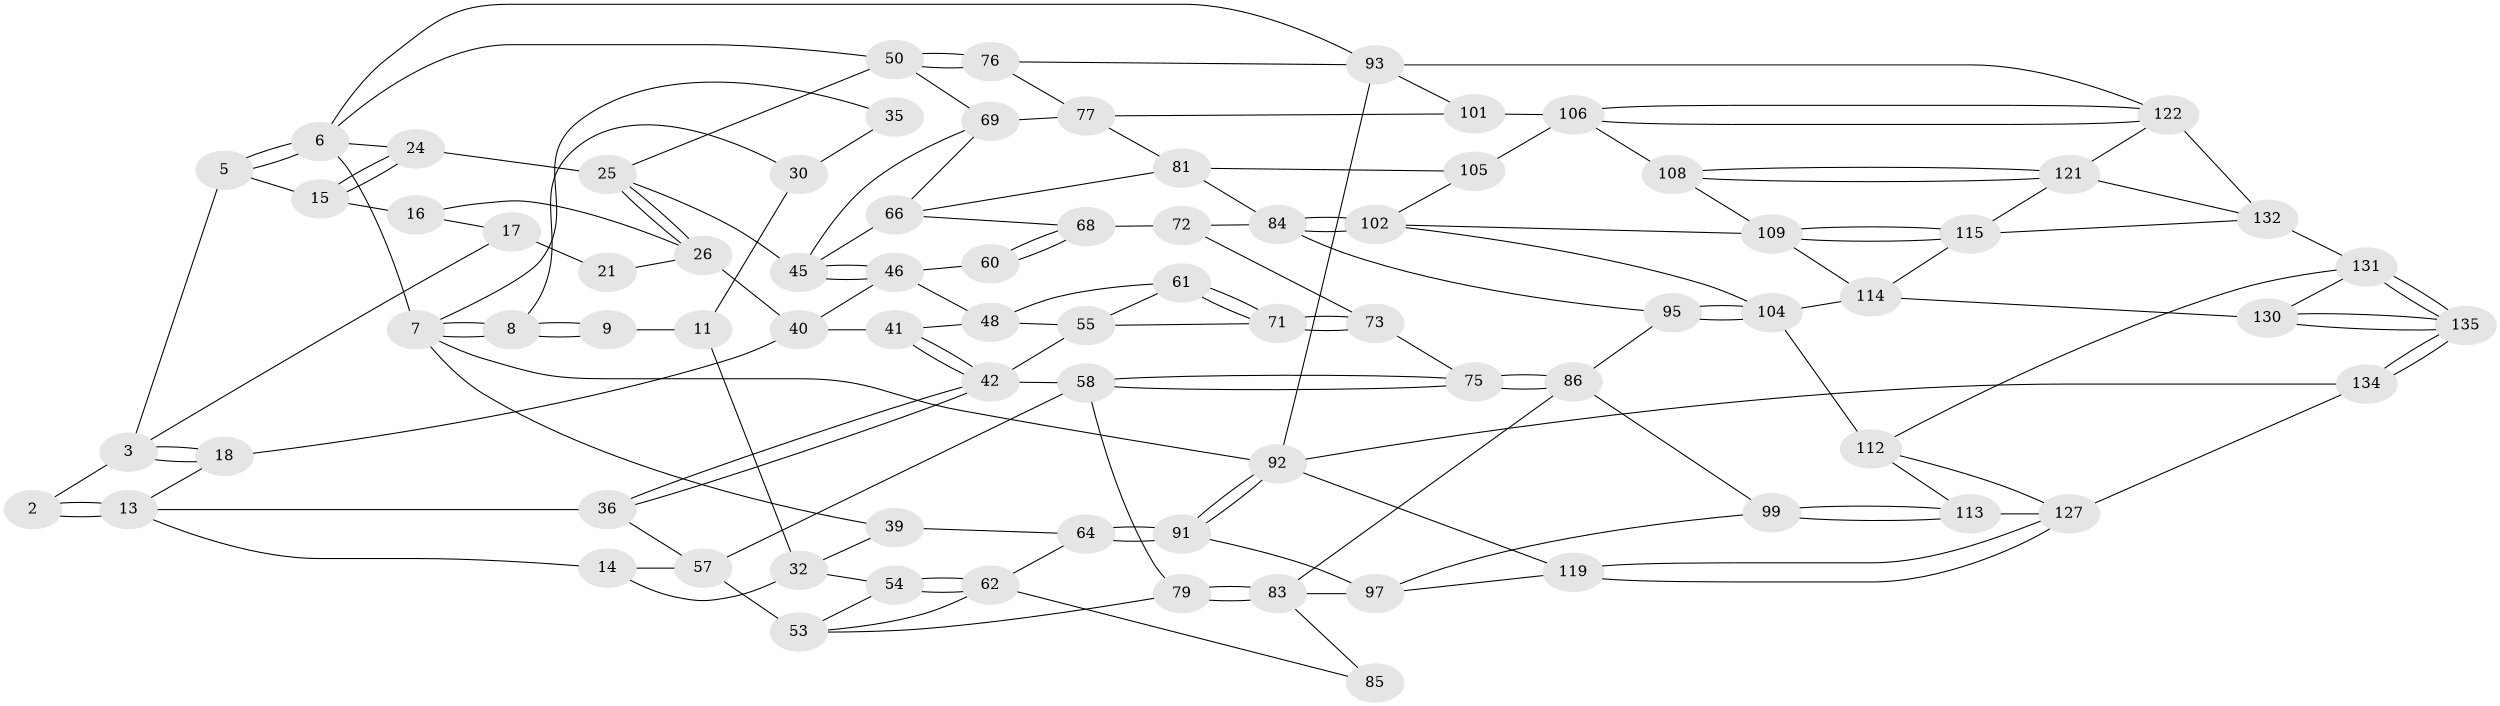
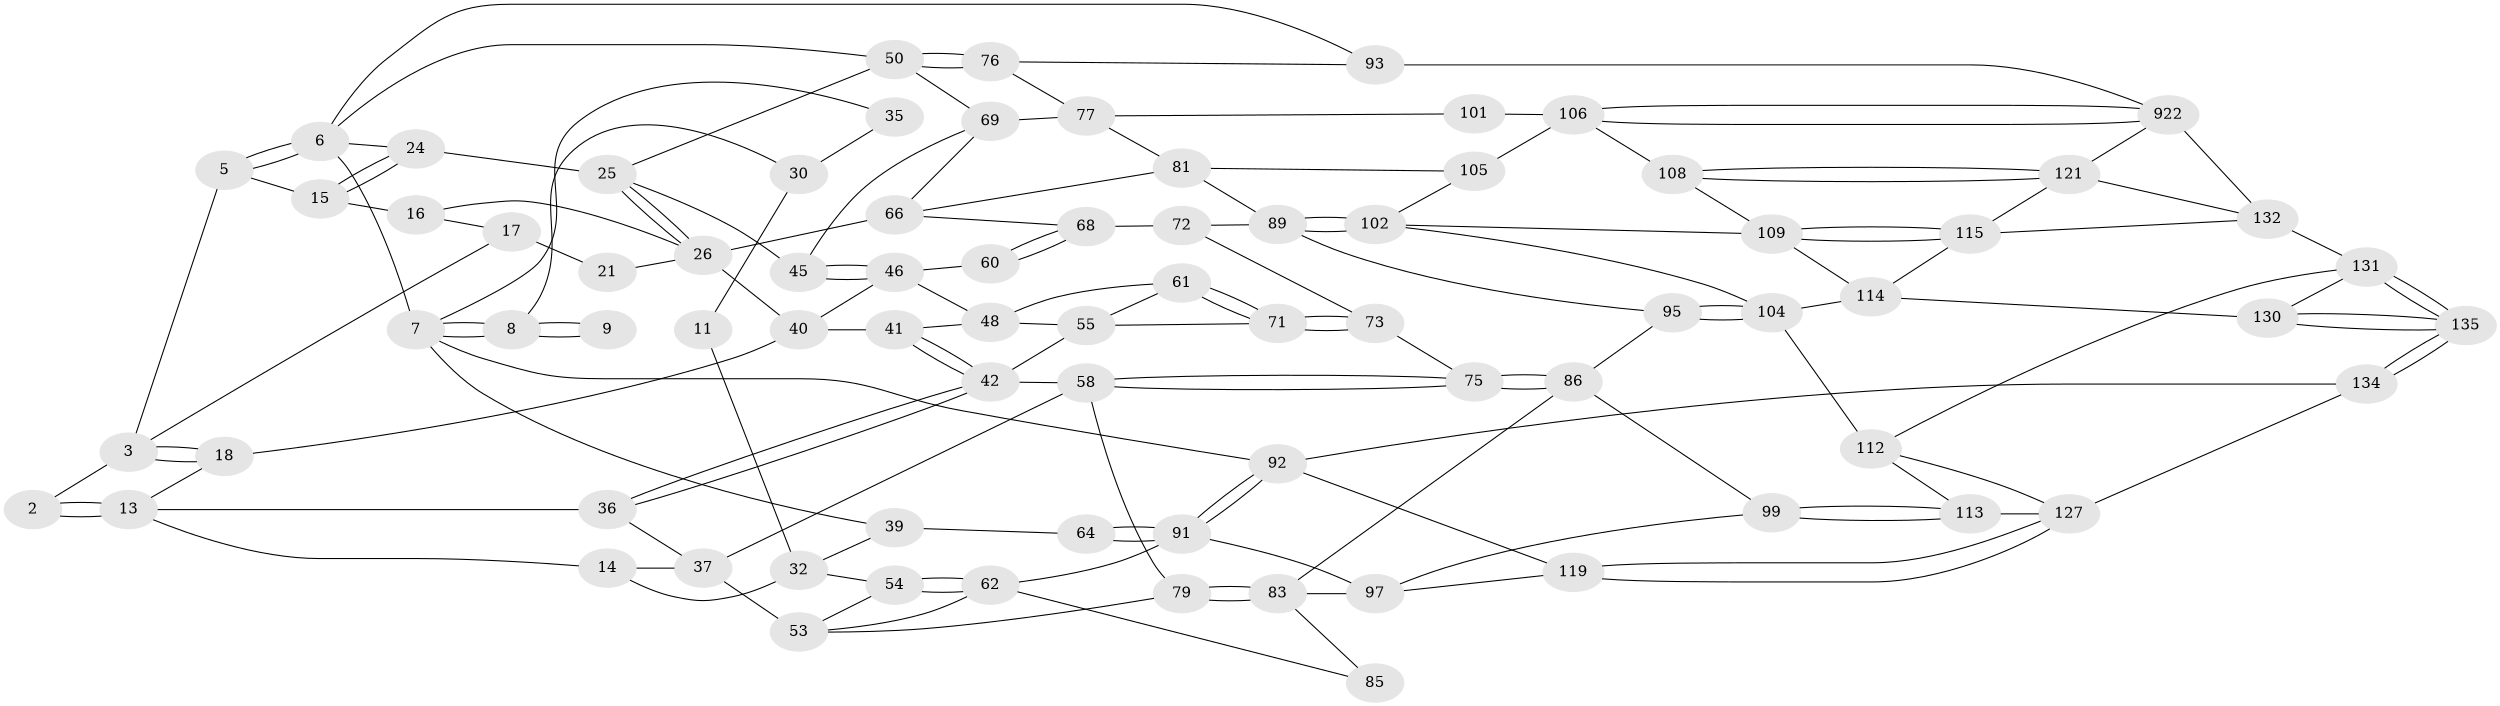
edge "93" -- "101": removed
node "122": label "122" -> "922"
node "84": label "84" -> "89"
edge "66" -- "45": now "66" -- "26"
edge "93" -- "92": removed
edge "9" -- "11": removed
edge "64" -- "62": now "91" -- "62"
node "57": label "57" -> "37"
